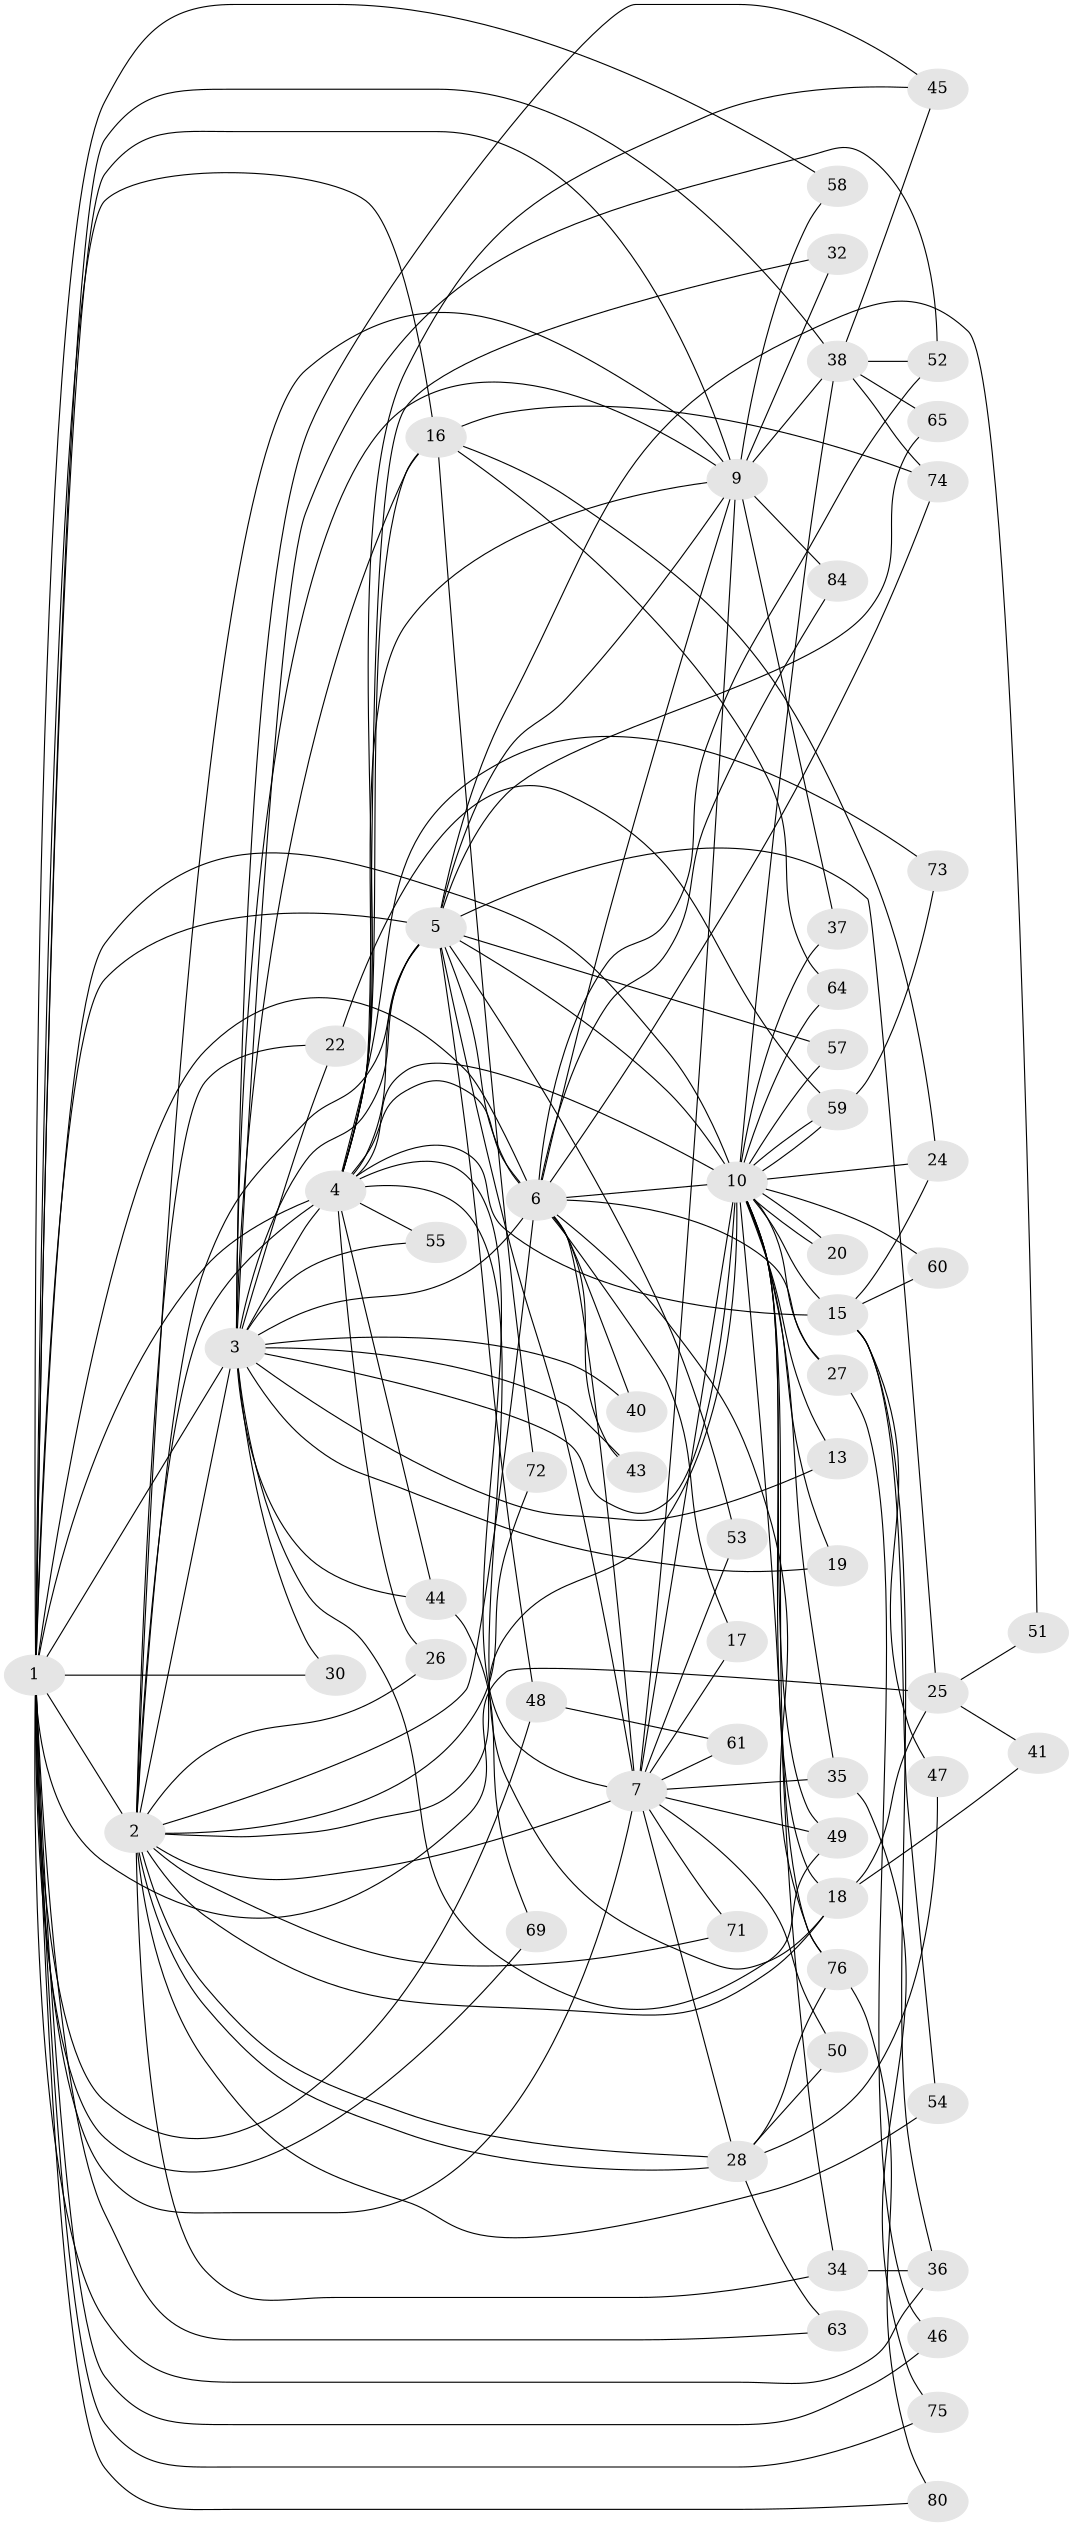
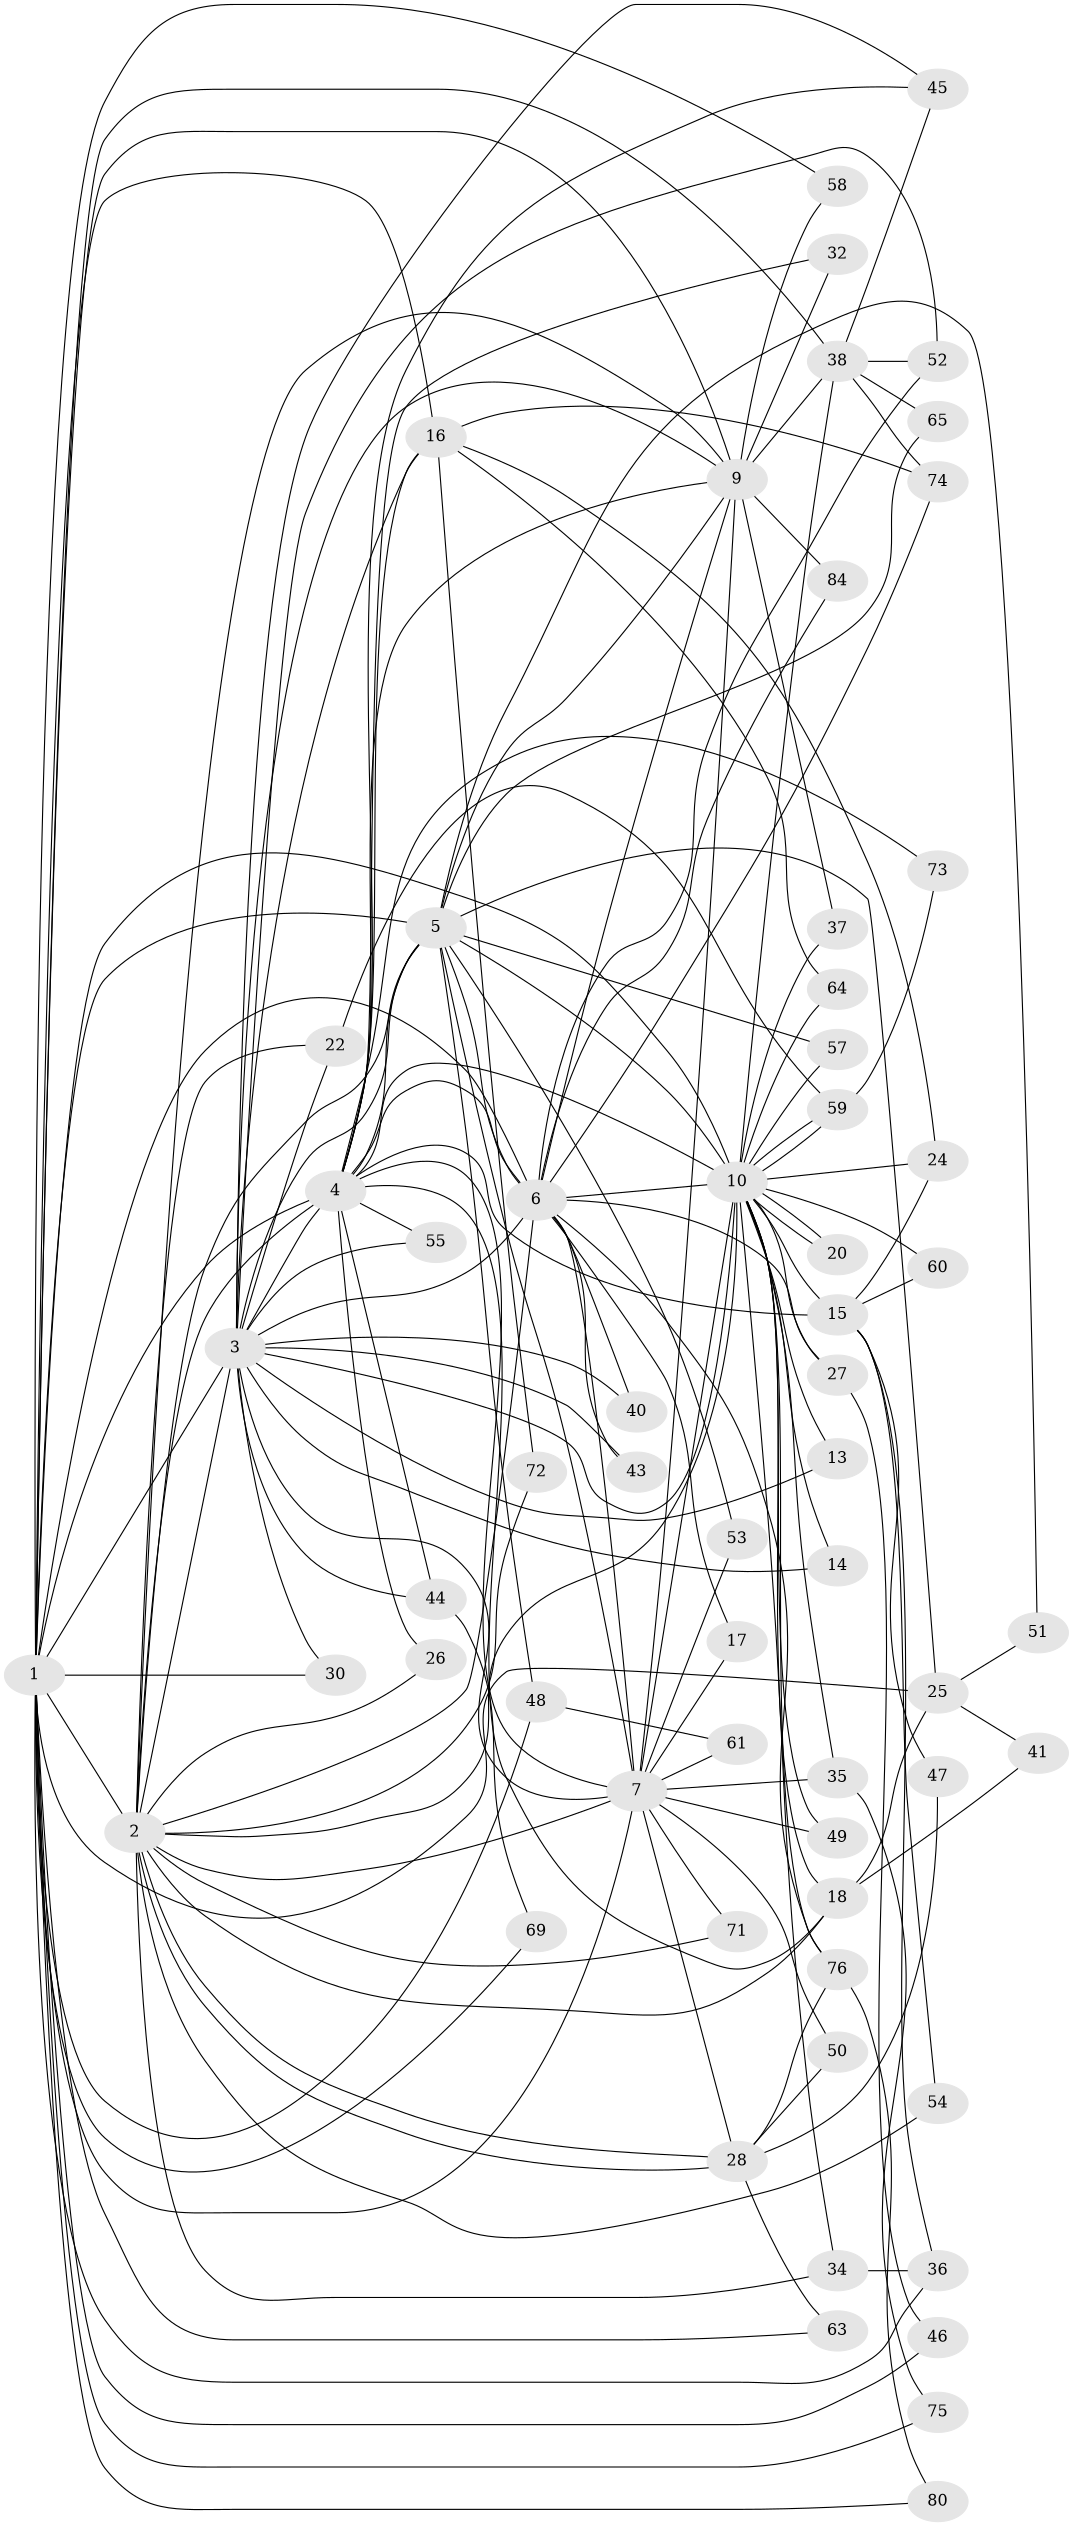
node "19": label "19" -> "14"
edge "3" -- "49": now "3" -- "7"
